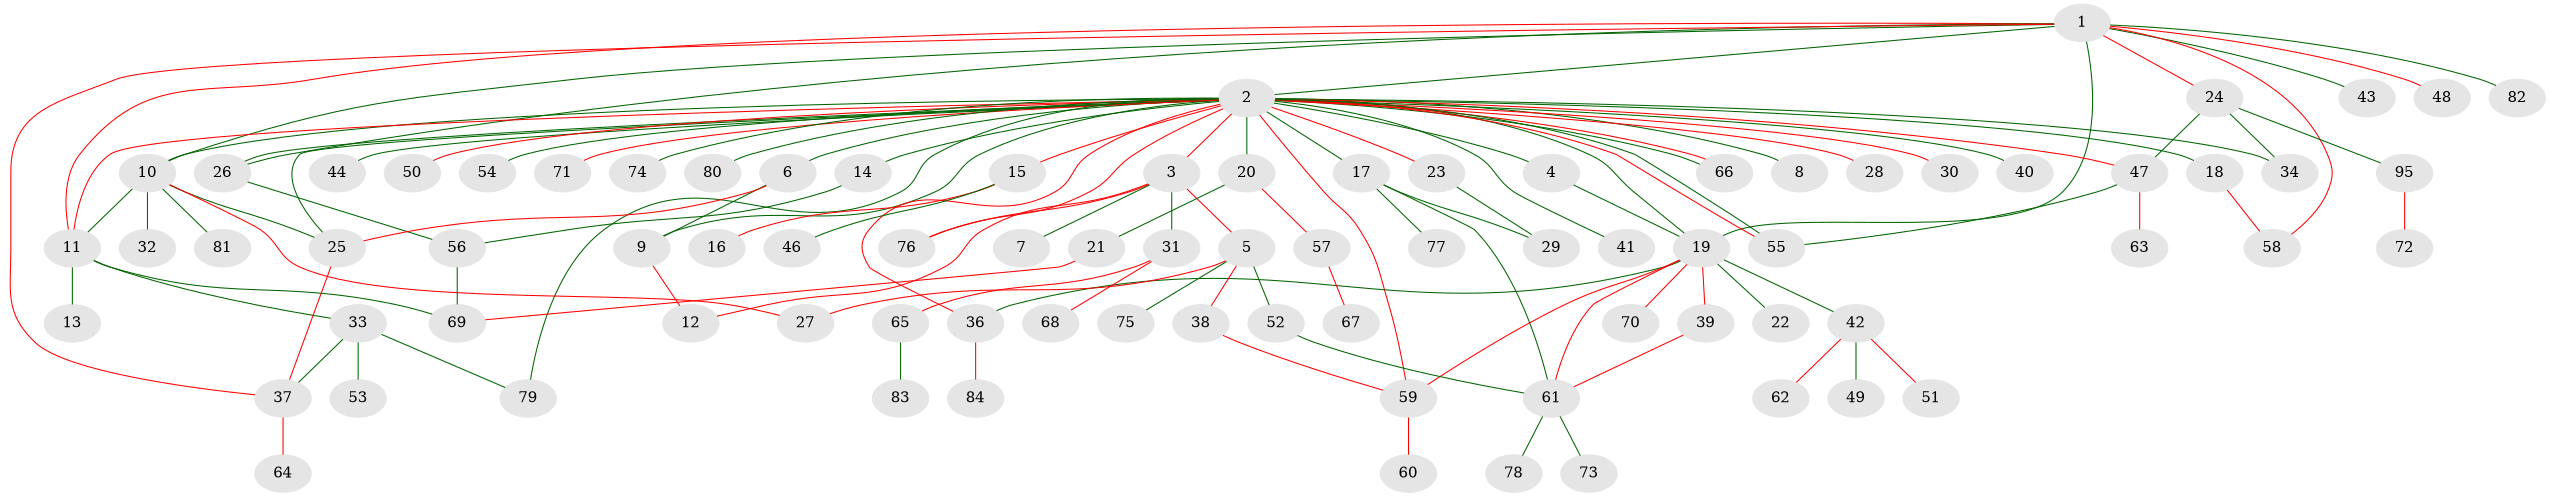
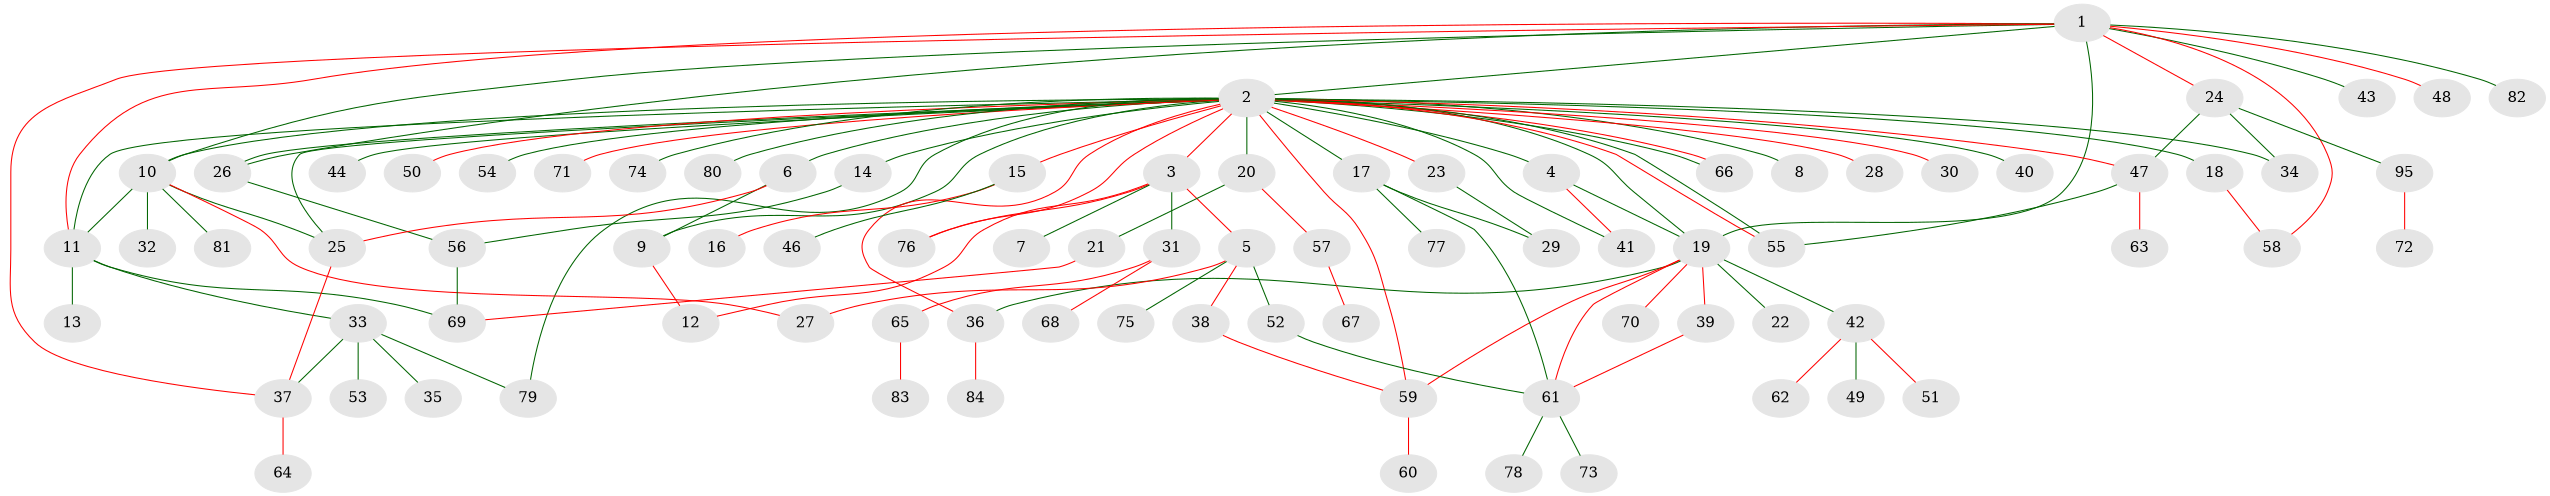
edge "2" -- "11": color red -> darkgreen
edge "4" -- "41": added
edge "65" -- "83": color darkgreen -> red
node "35": added
